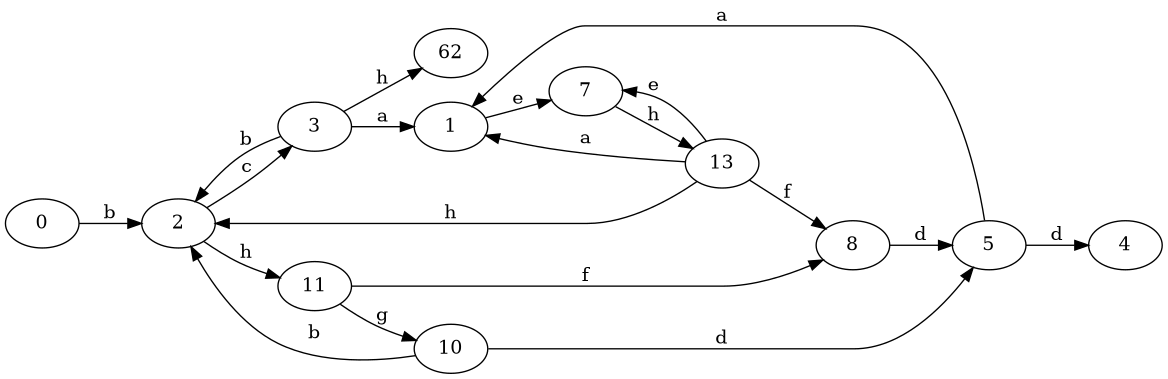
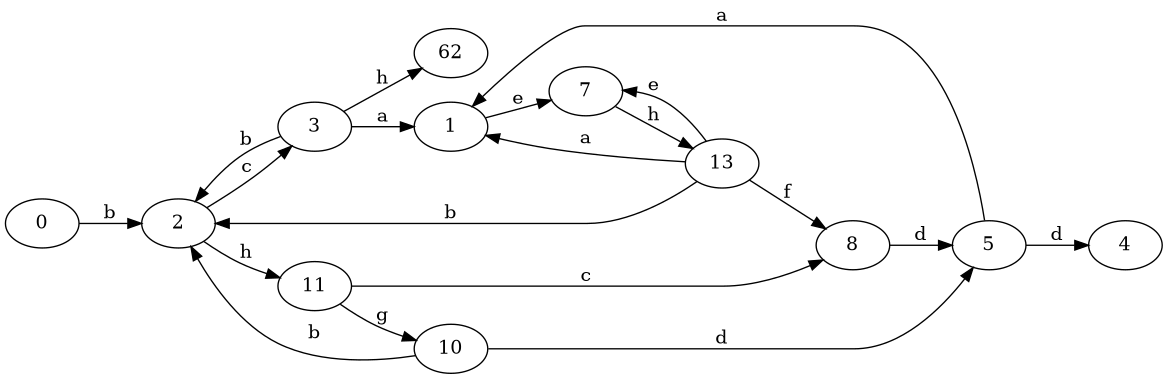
edge "13" -> "2": label "h" -> "b"
edge "11" -> "8": label "f" -> "c"
